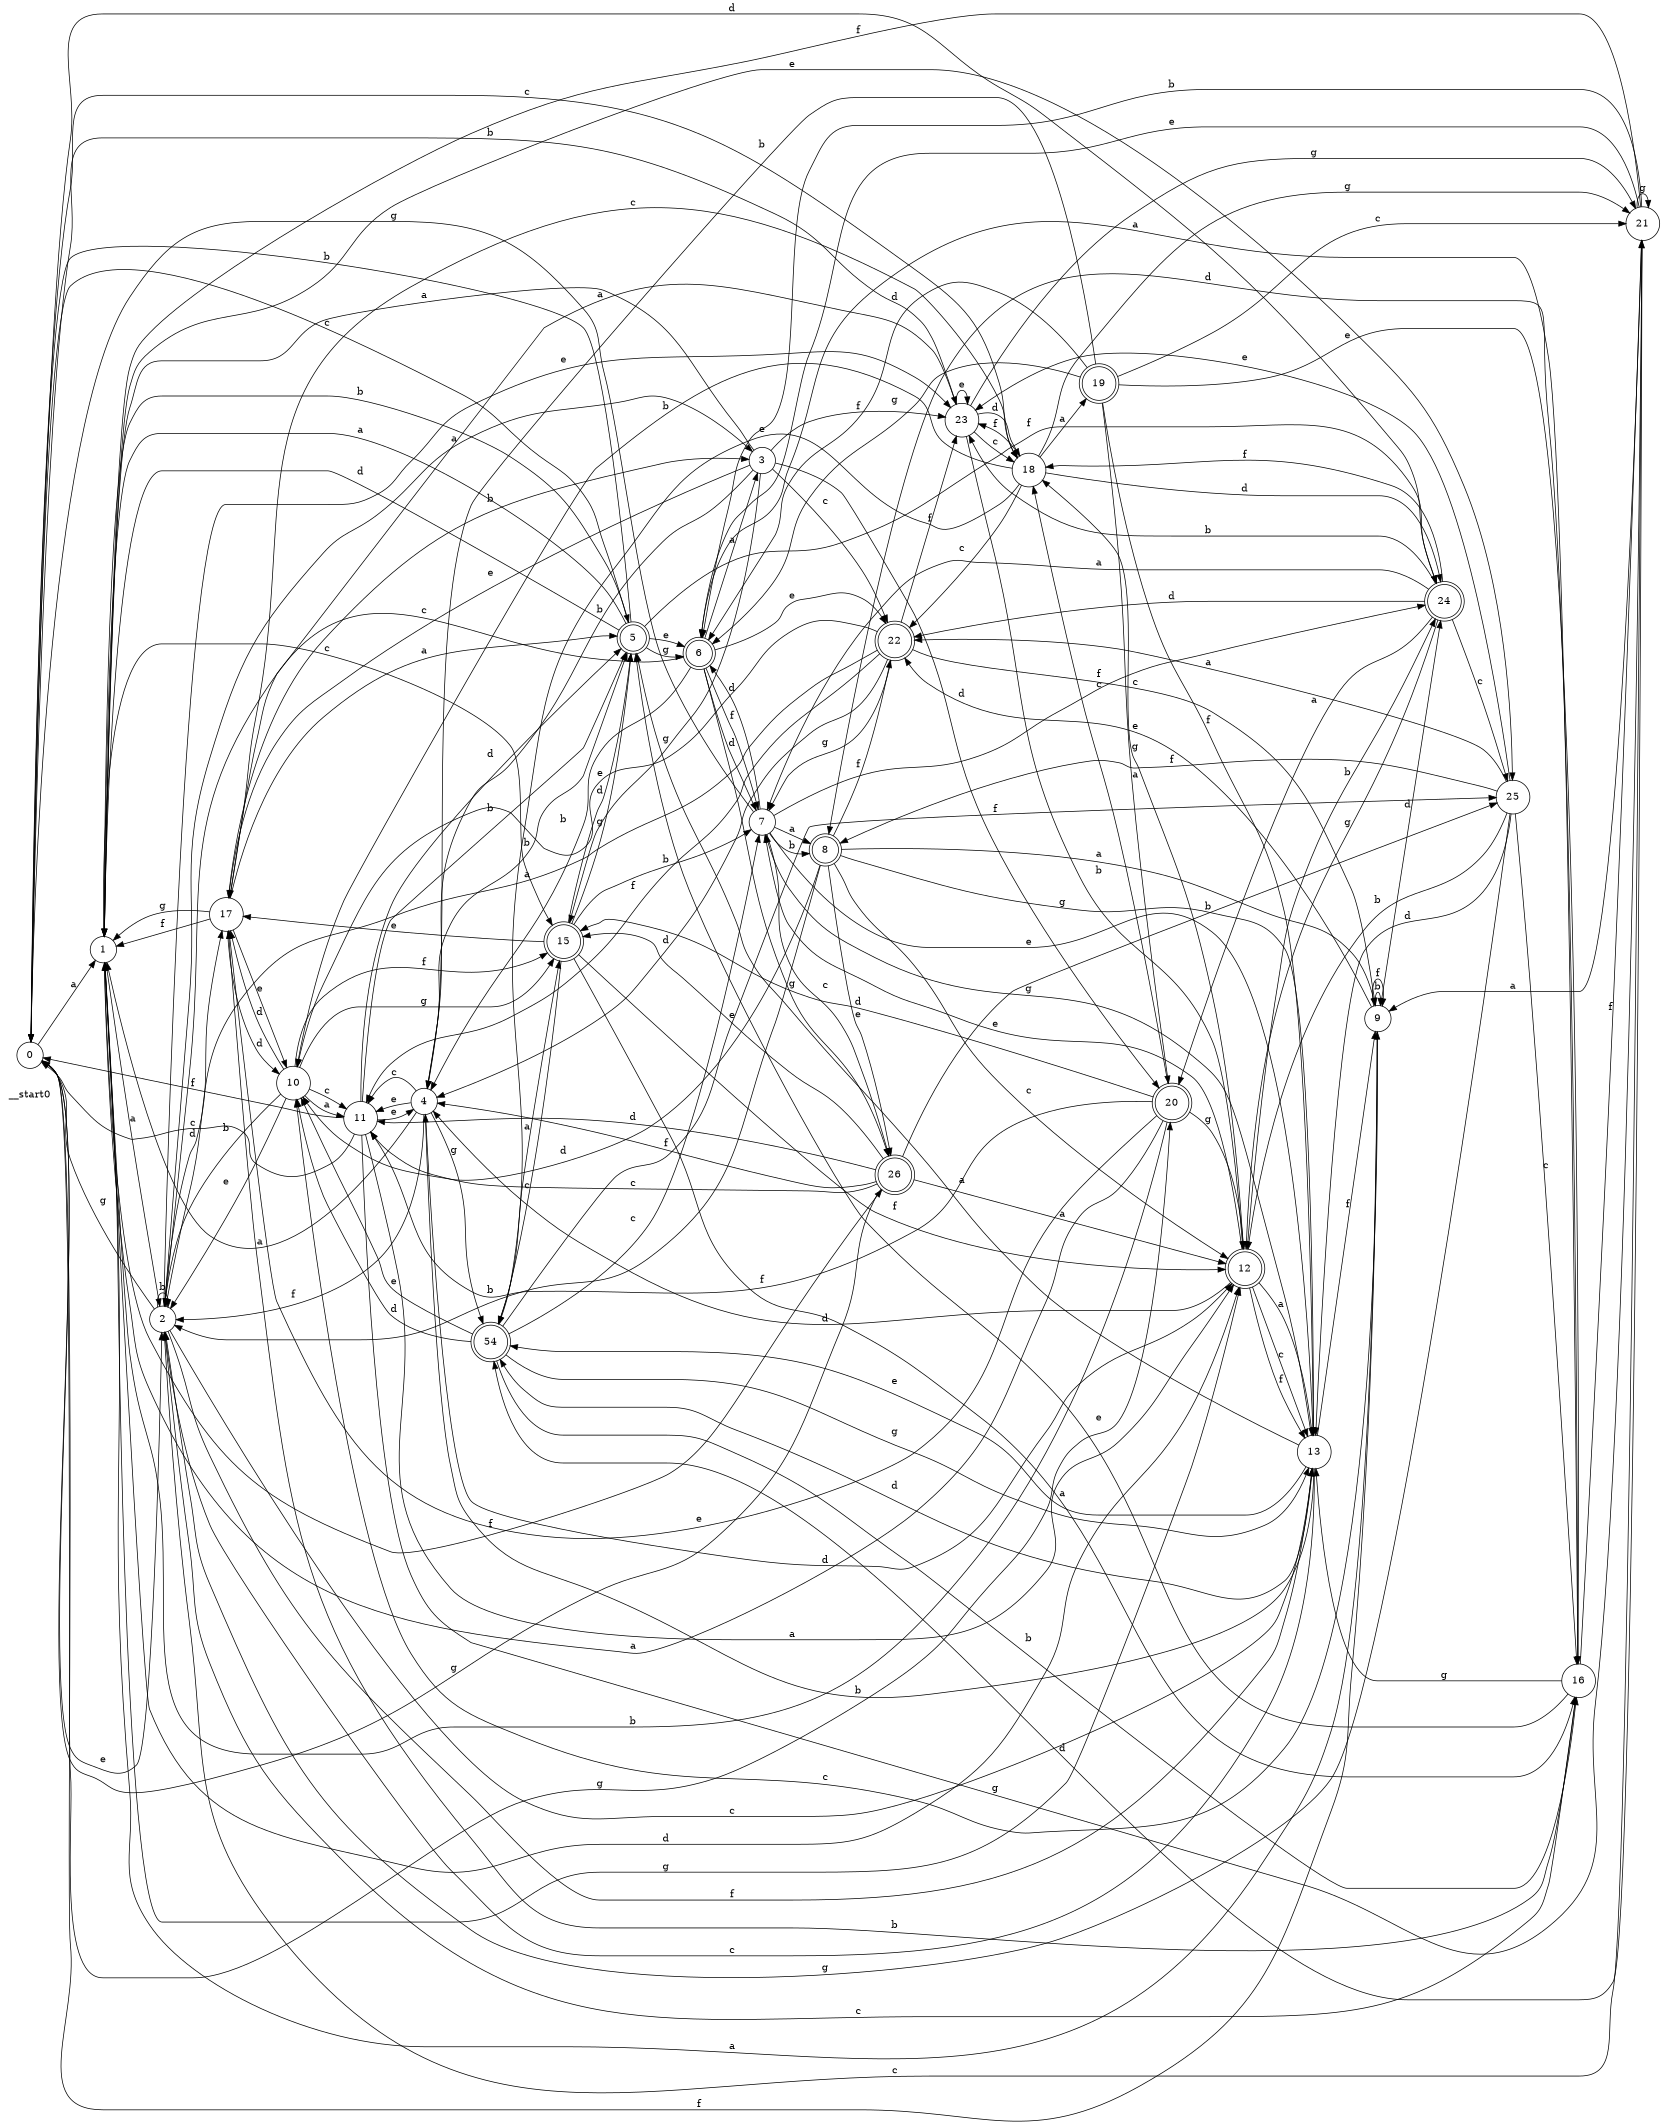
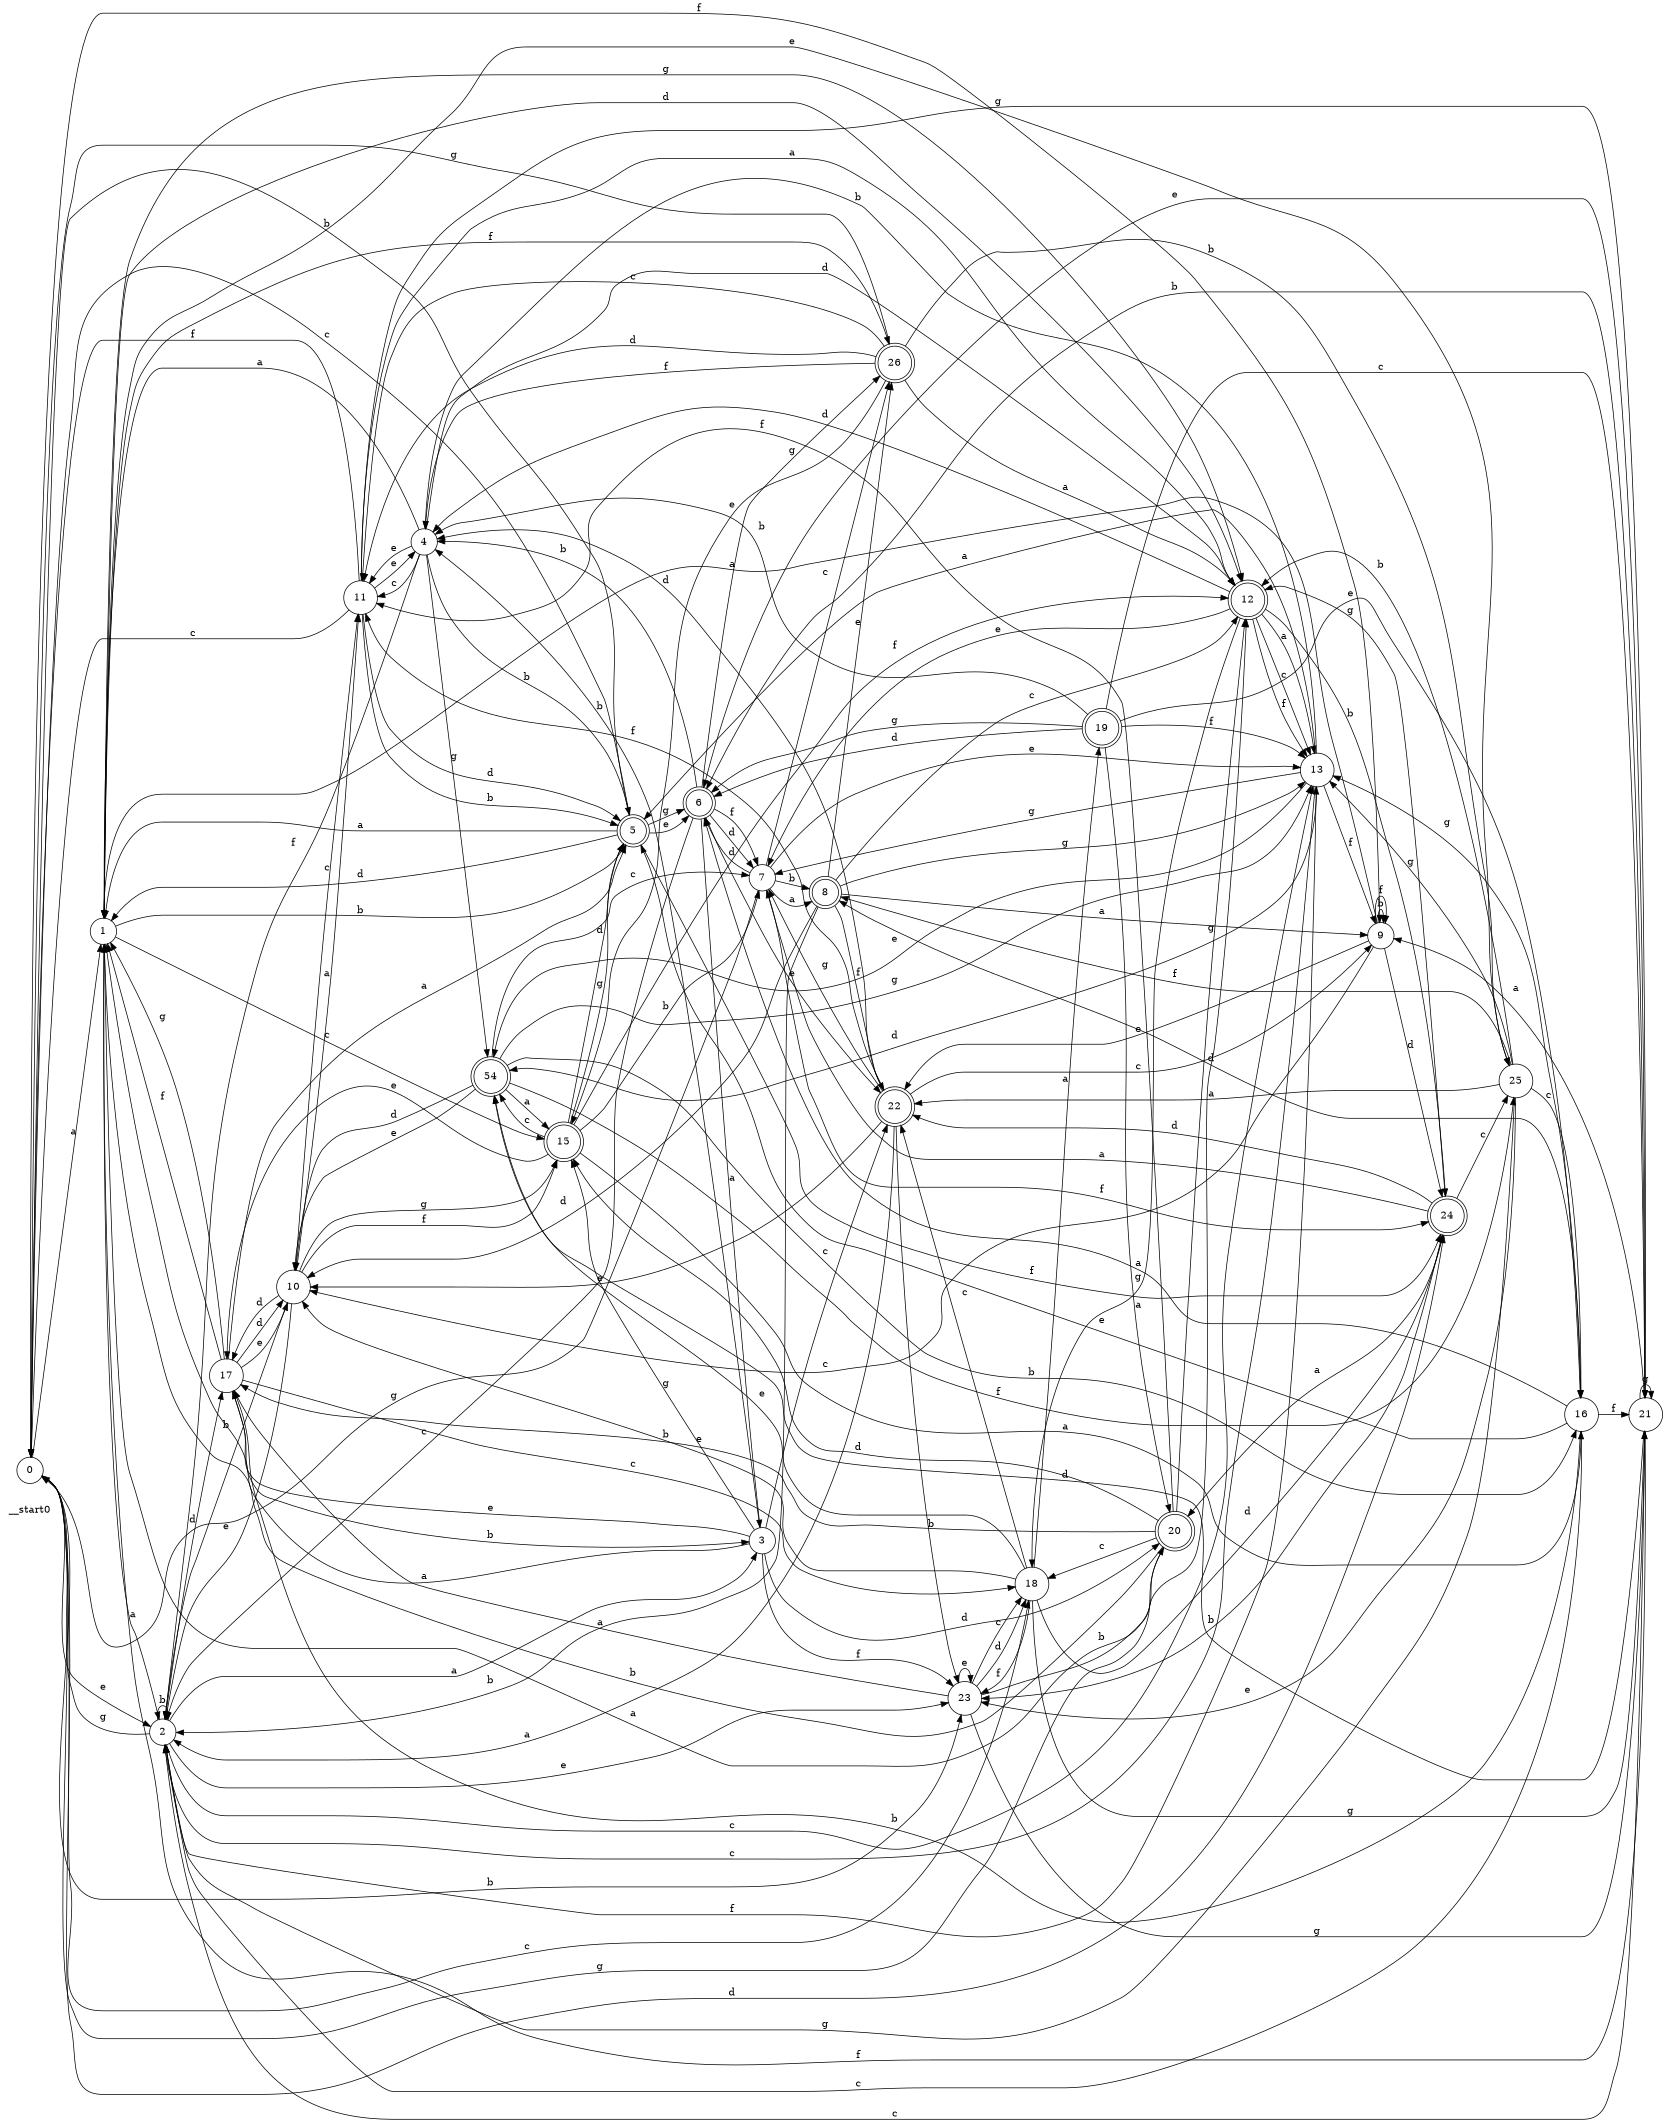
edge "24" -> "18": removed, label "f"
edge "22" -> "23": label "f" -> "b"
edge "25" -> "13": label "d" -> "g"
